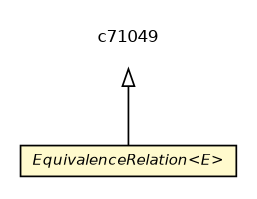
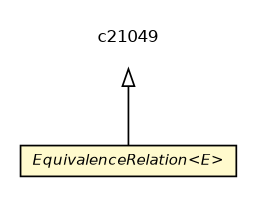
node "c71049": label "c71049" -> "c21049"
